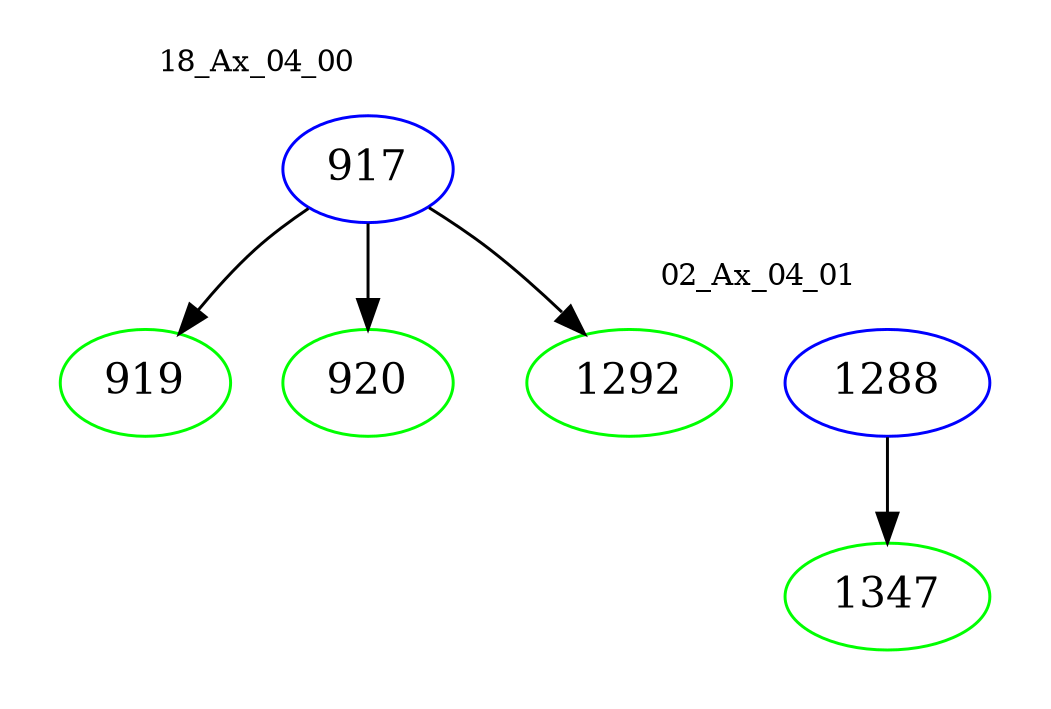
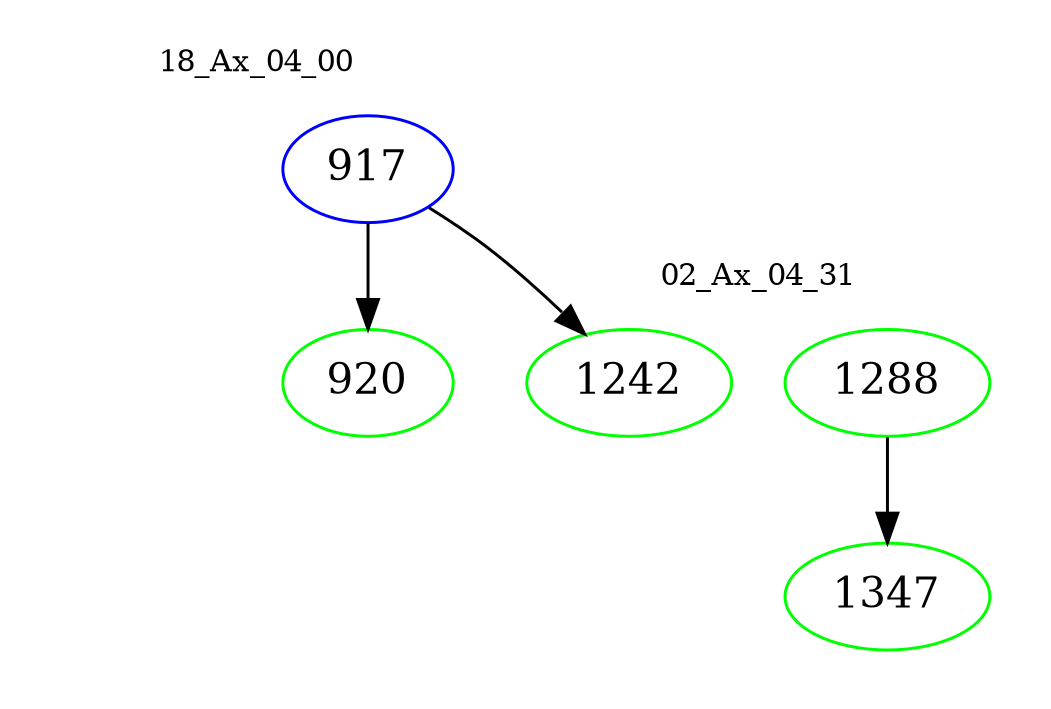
cluster "02_Ax_04_01": label "02_Ax_04_01" -> "02_Ax_04_31"
node "919": removed
node "1292": label "1292" -> "1242"
node "1288": color blue -> green
